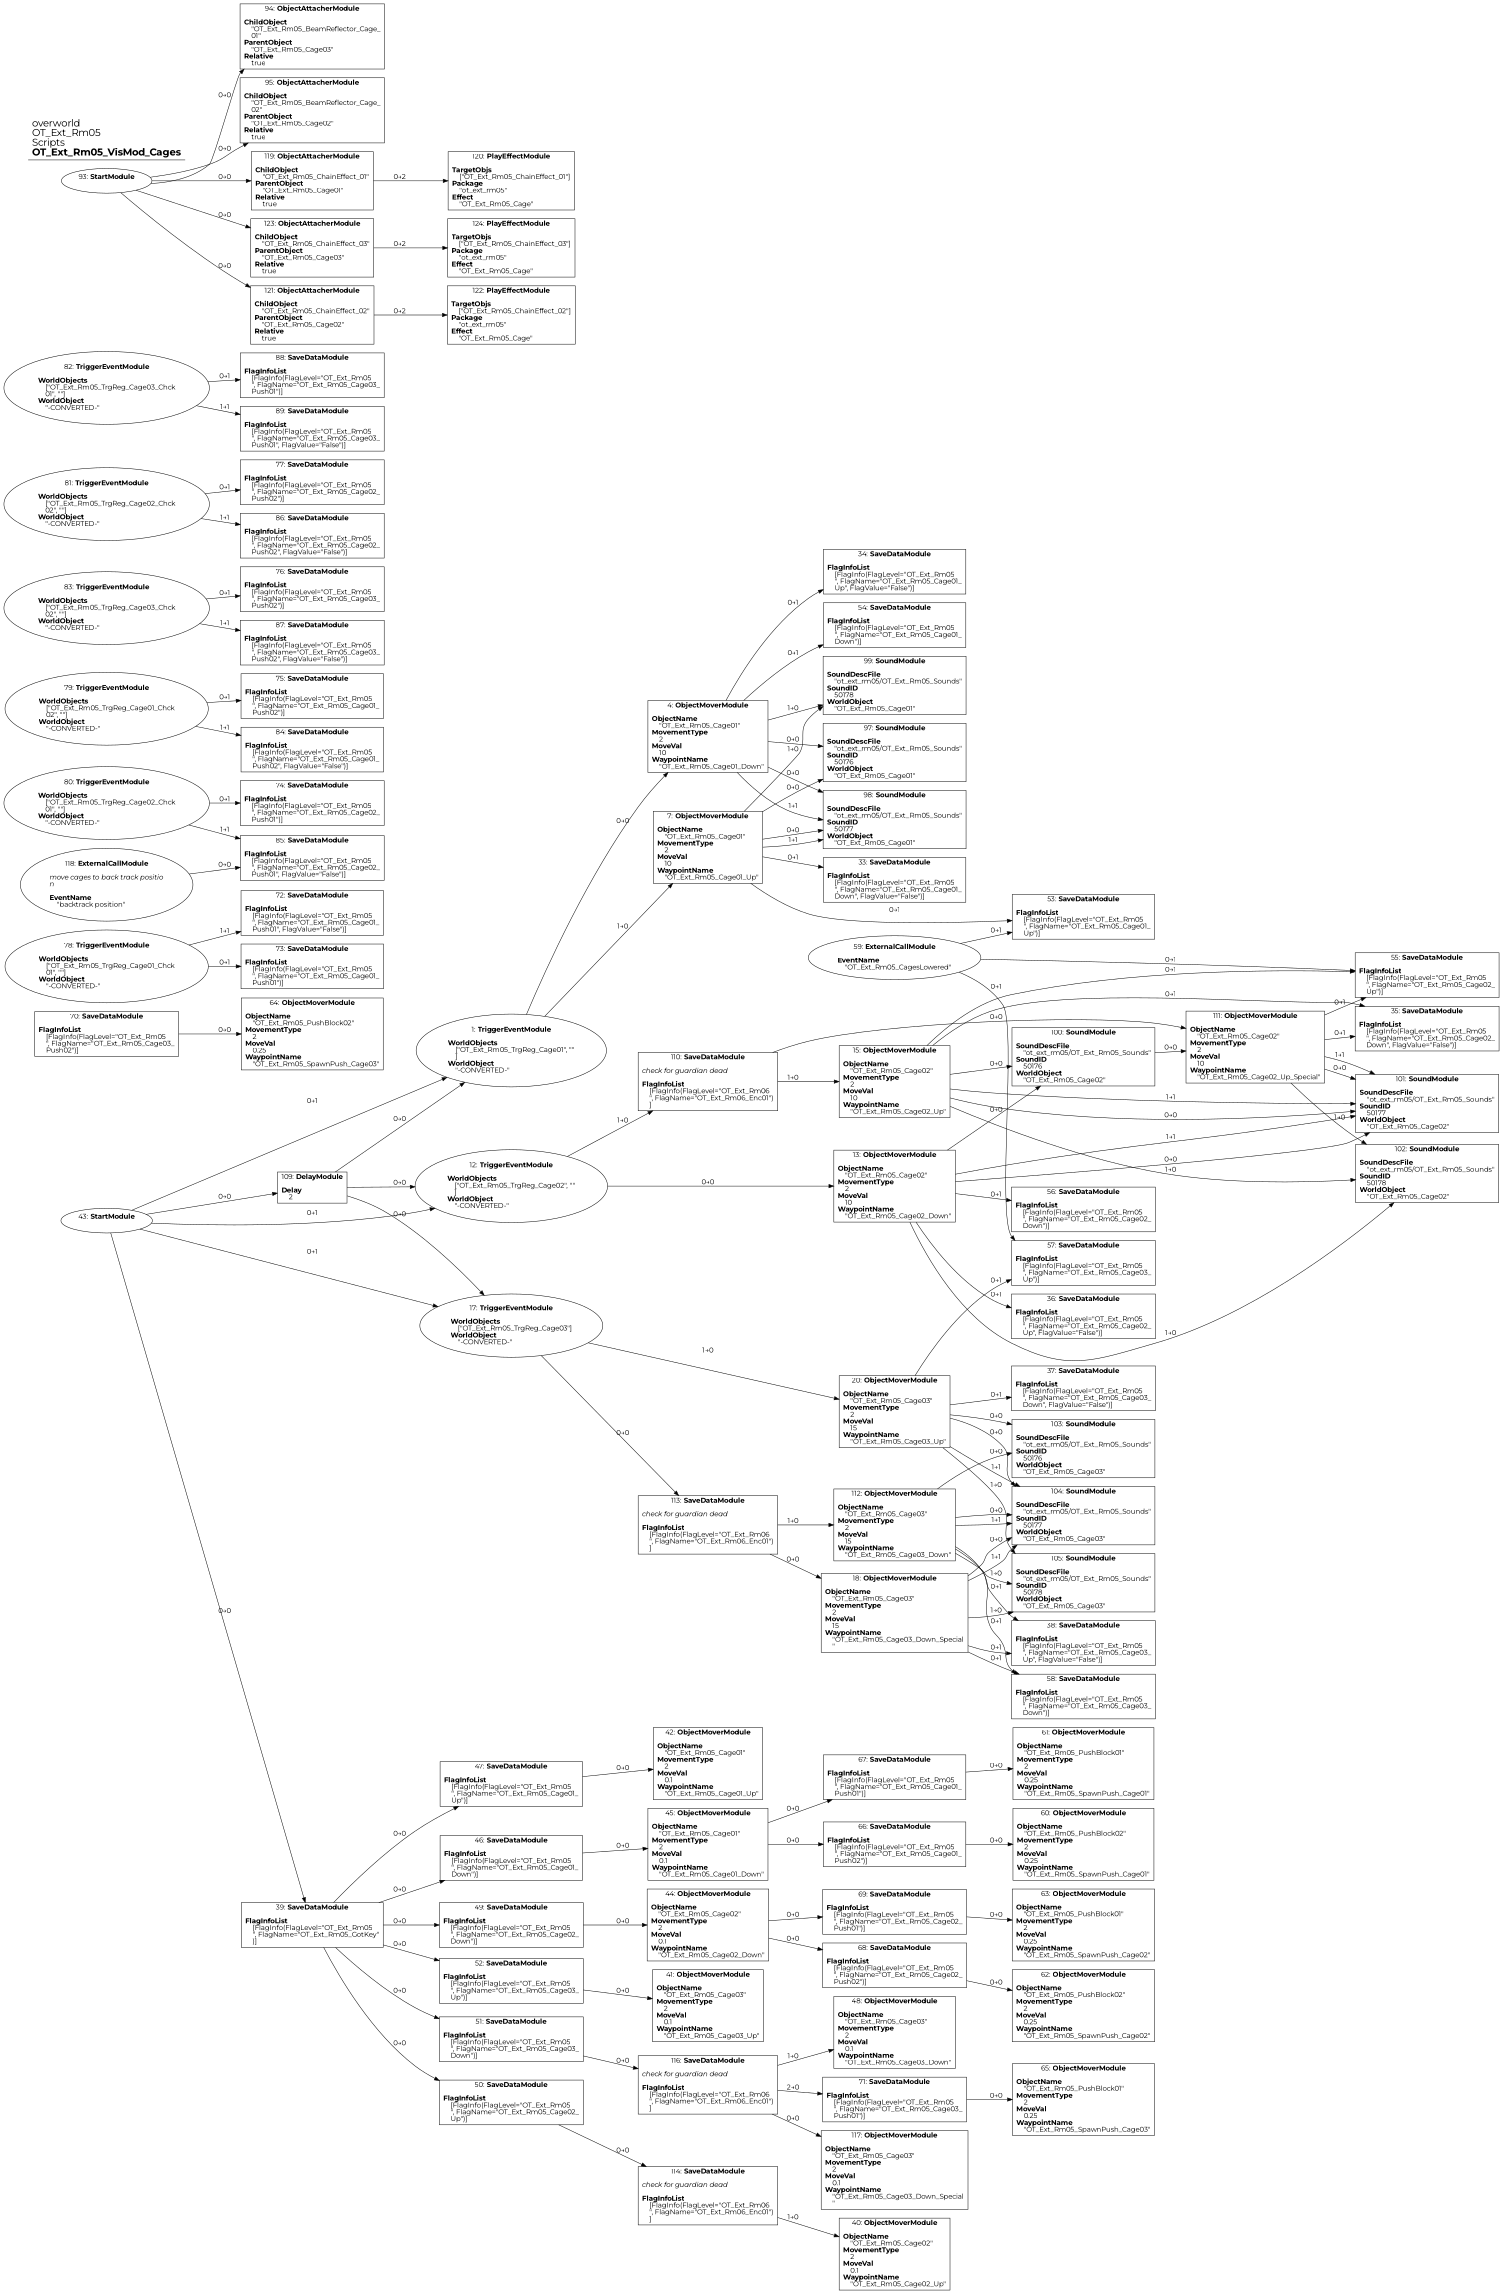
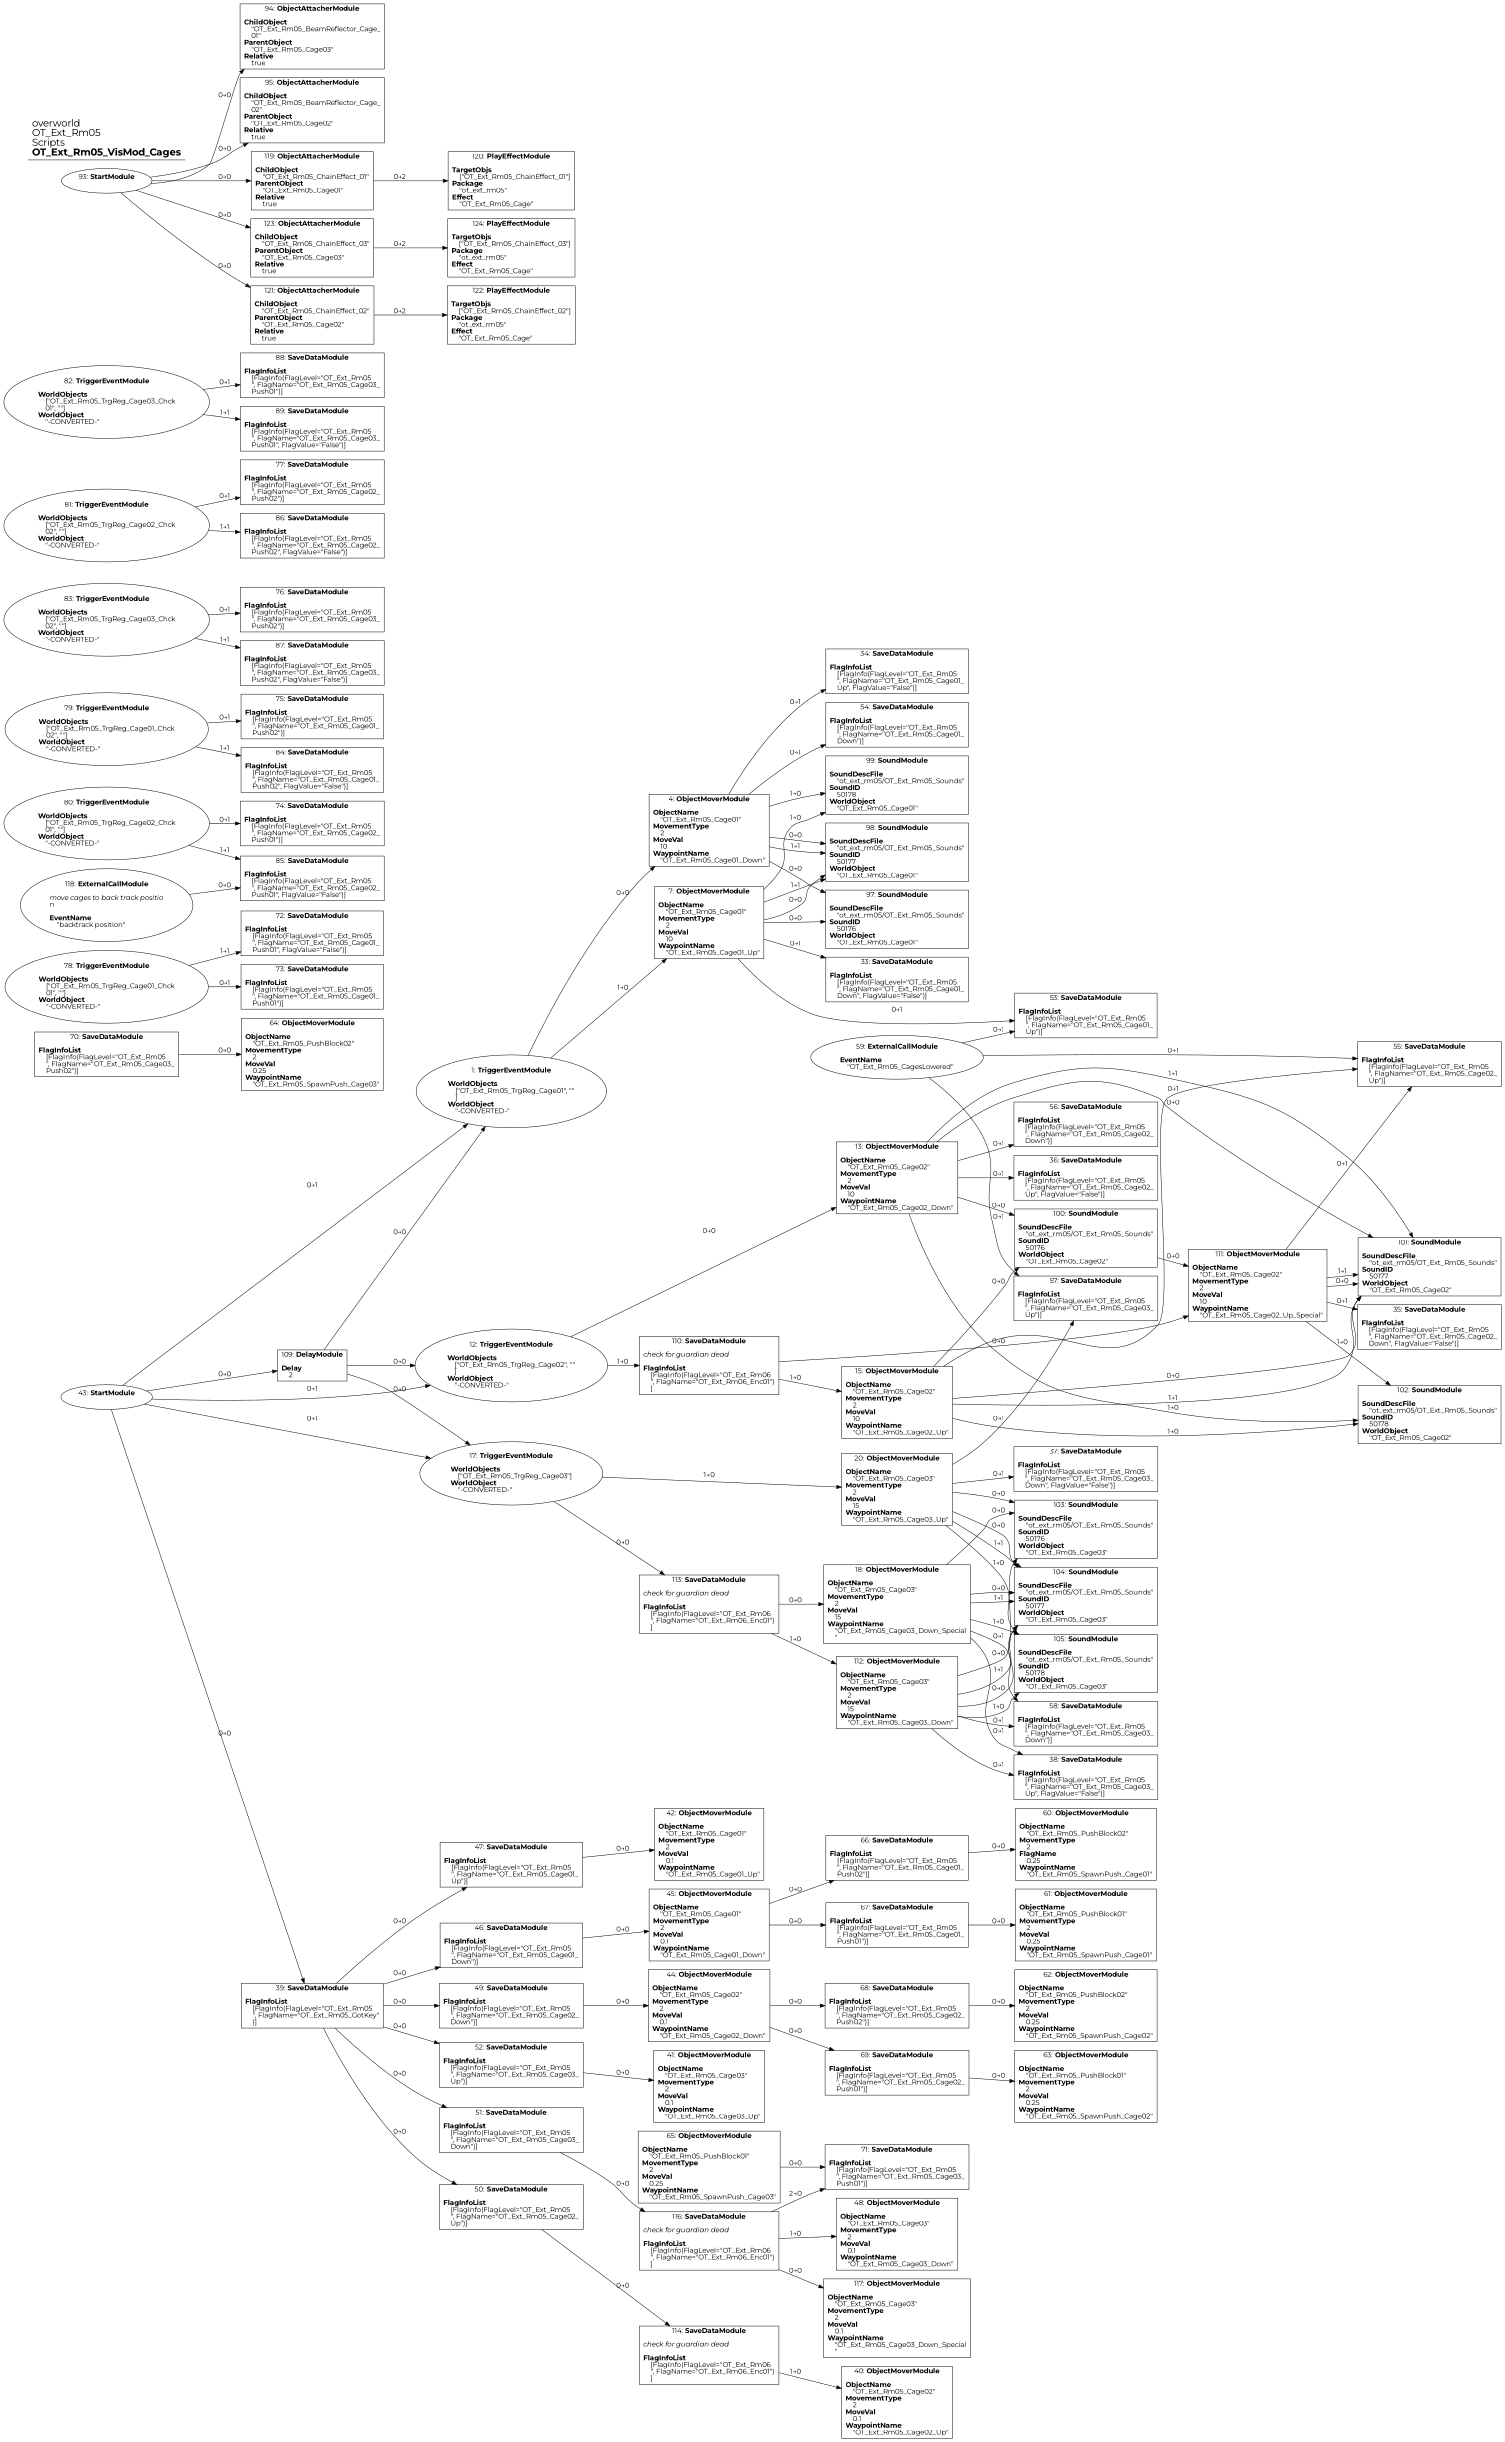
edge "15:" -> "35:": removed, label "0→1"
edge "18:" -> "103:": added, label "0→0"
node "60:": text "MoveVal" -> "FlagName"
edge "71:" -> "65:": reversed
